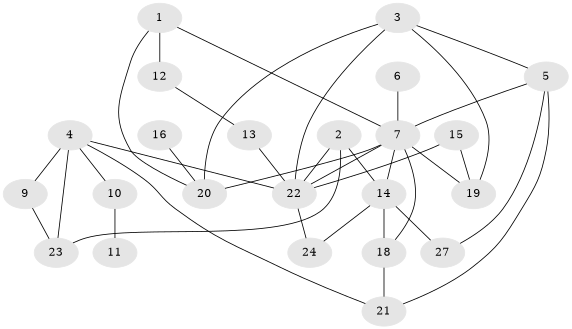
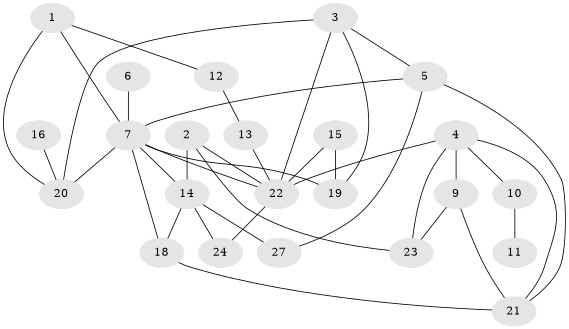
edge "9" -- "21": added
